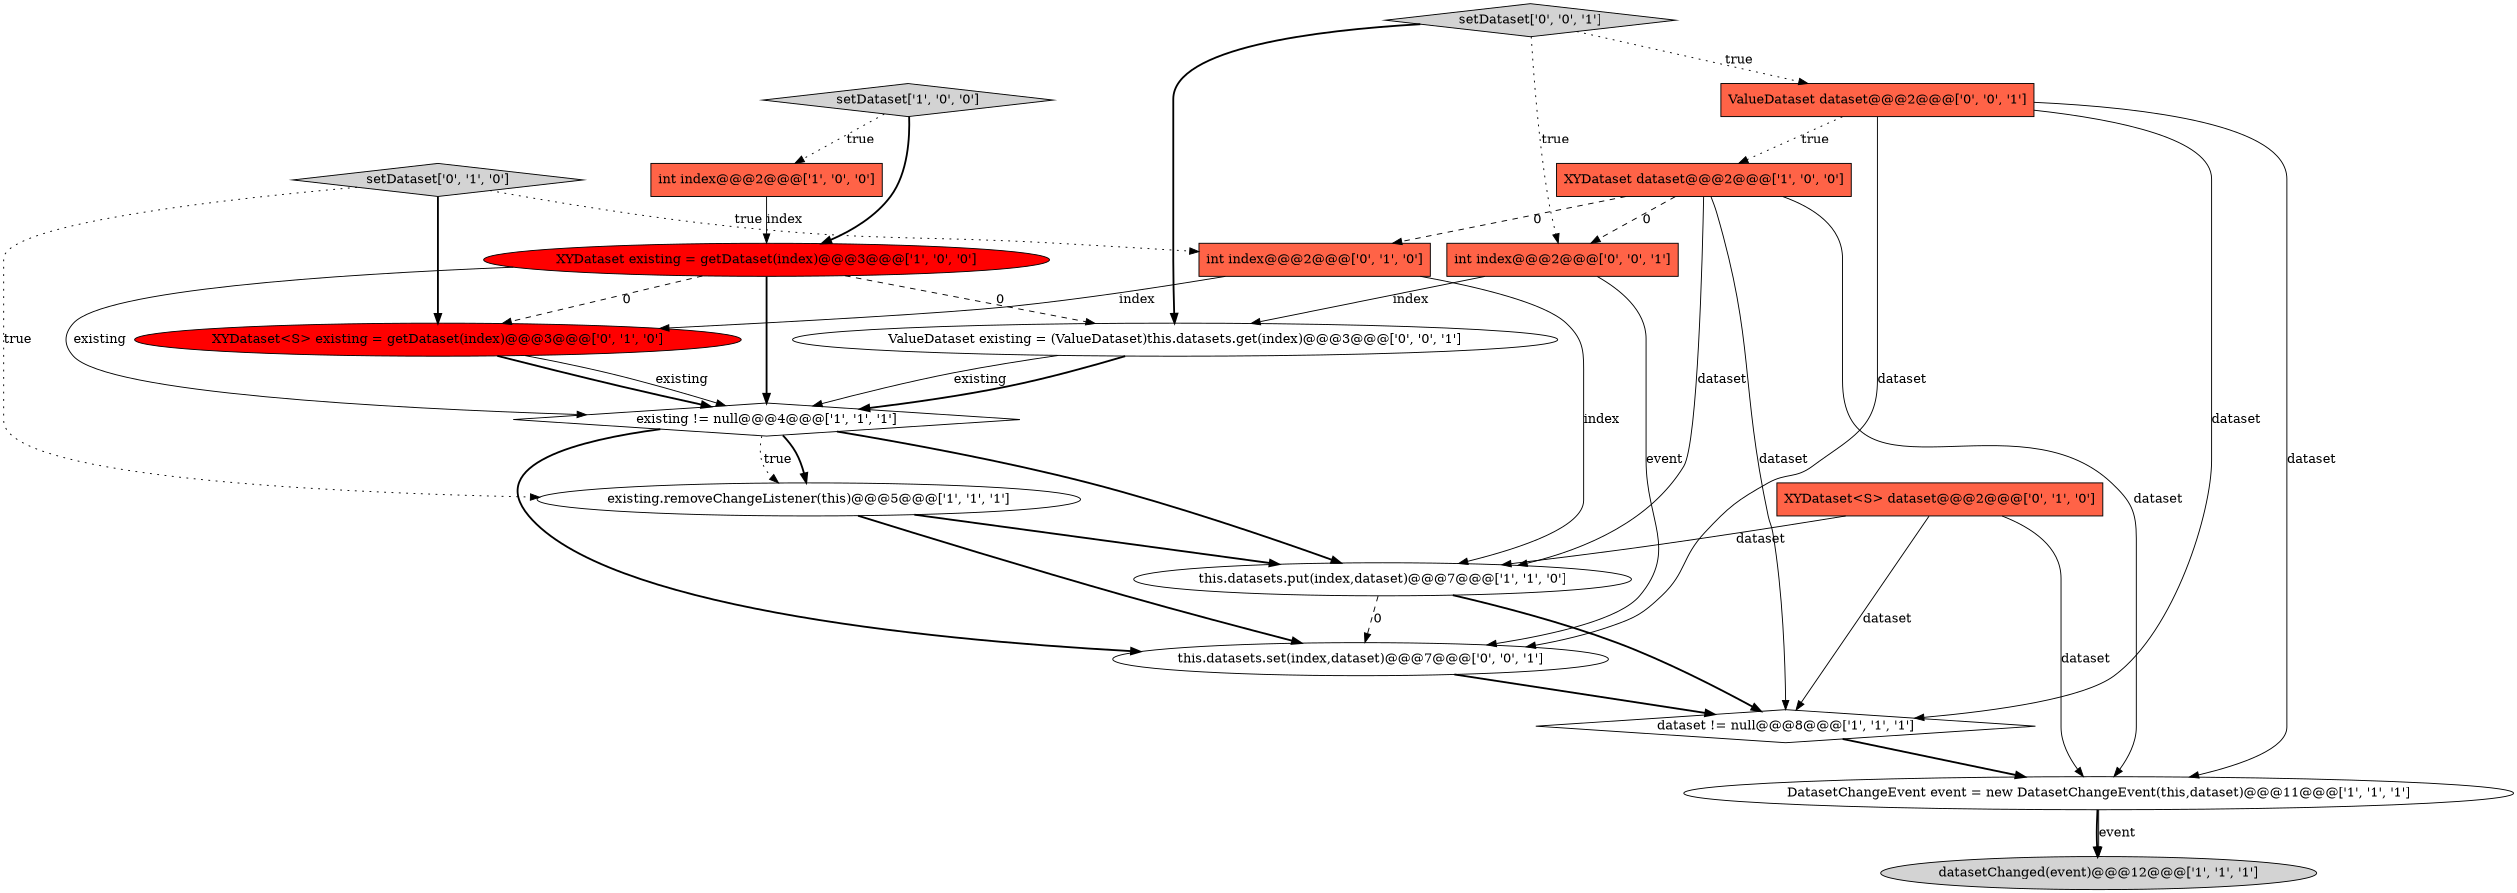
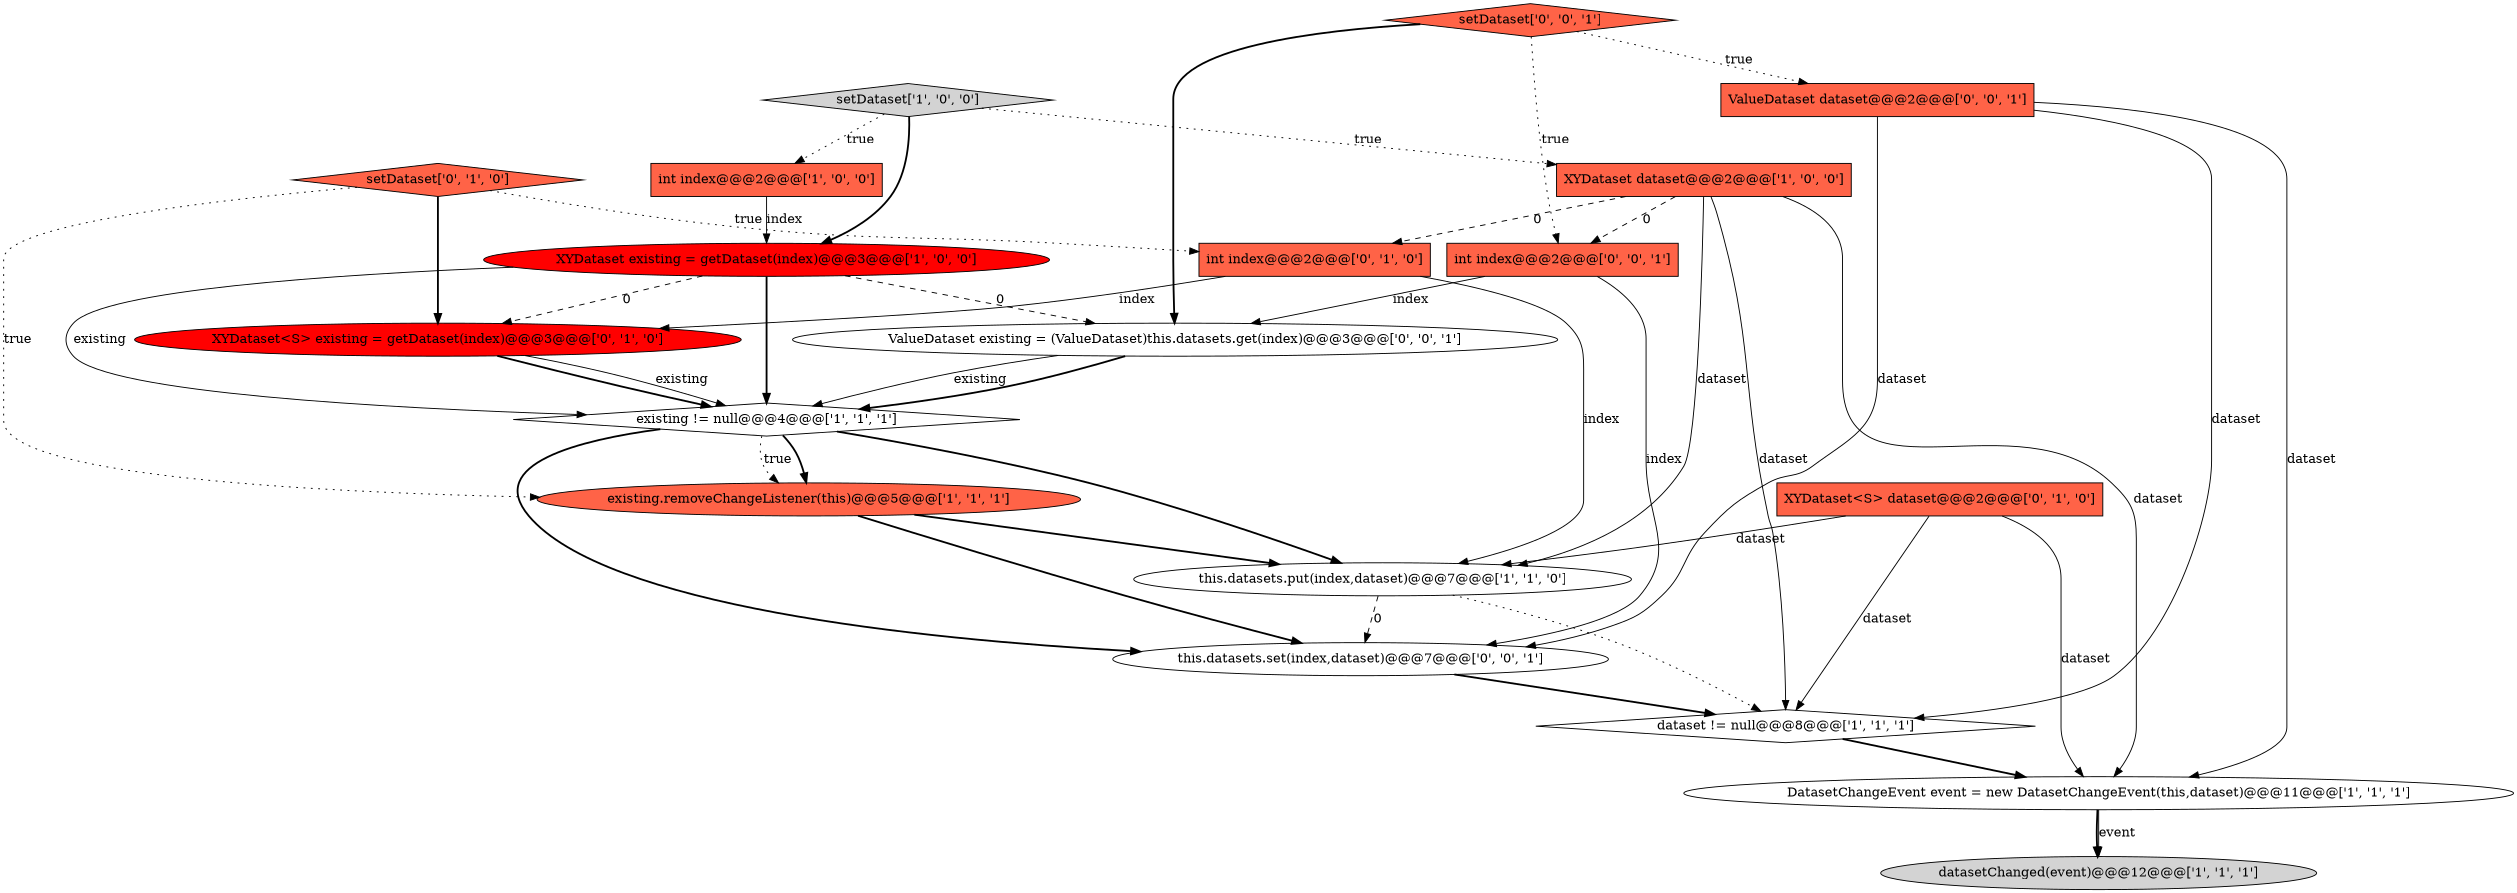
node "setDataset['0', '0', '1']": fillcolor lightgray -> tomato
edge "ValueDataset dataset@@@2@@@['0', '0', '1']" -> "XYDataset dataset@@@2@@@['1', '0', '0']": now "setDataset['1', '0', '0']" -> "XYDataset dataset@@@2@@@['1', '0', '0']"
node "setDataset['0', '1', '0']": fillcolor lightgray -> tomato
edge "int index@@@2@@@['0', '0', '1']" -> "this.datasets.set(index,dataset)@@@7@@@['0', '0', '1']": label "event" -> "index"
node "existing.removeChangeListener(this)@@@5@@@['1', '1', '1']": fillcolor white -> tomato
edge "this.datasets.put(index,dataset)@@@7@@@['1', '1', '0']" -> "dataset != null@@@8@@@['1', '1', '1']": style bold -> dotted
